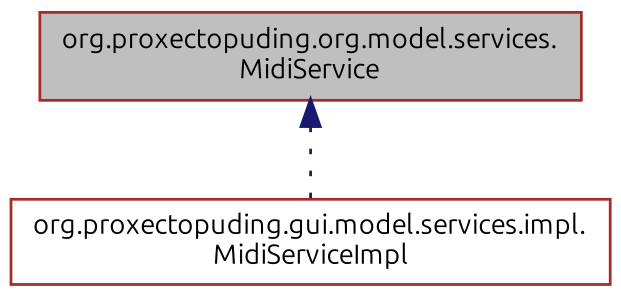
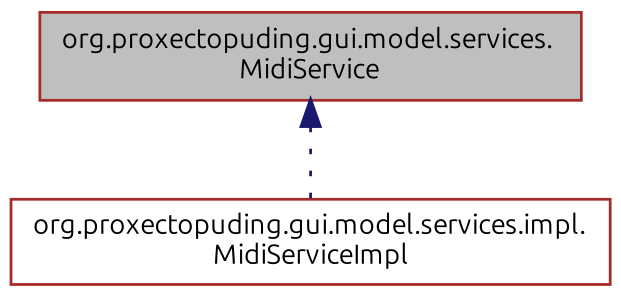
node "org.proxectopuding.org.model.services. MidiService": label "org.proxectopuding.org.model.services. MidiService" -> "org.proxectopuding.gui.model.services. MidiService"
